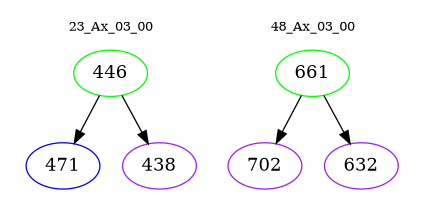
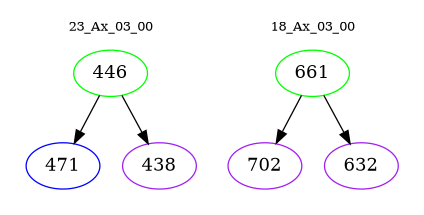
cluster "48_Ax_03_00": label "48_Ax_03_00" -> "18_Ax_03_00"
